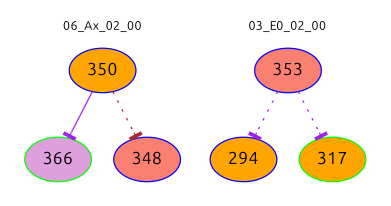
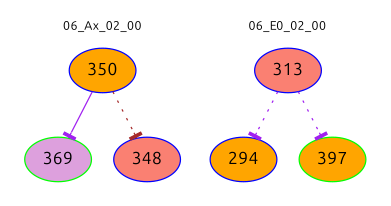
cluster "03_E0_02_00": label "03_E0_02_00" -> "06_E0_02_00"
node "353": label "353" -> "313"
node "366": label "366" -> "369"
node "317": label "317" -> "397"
